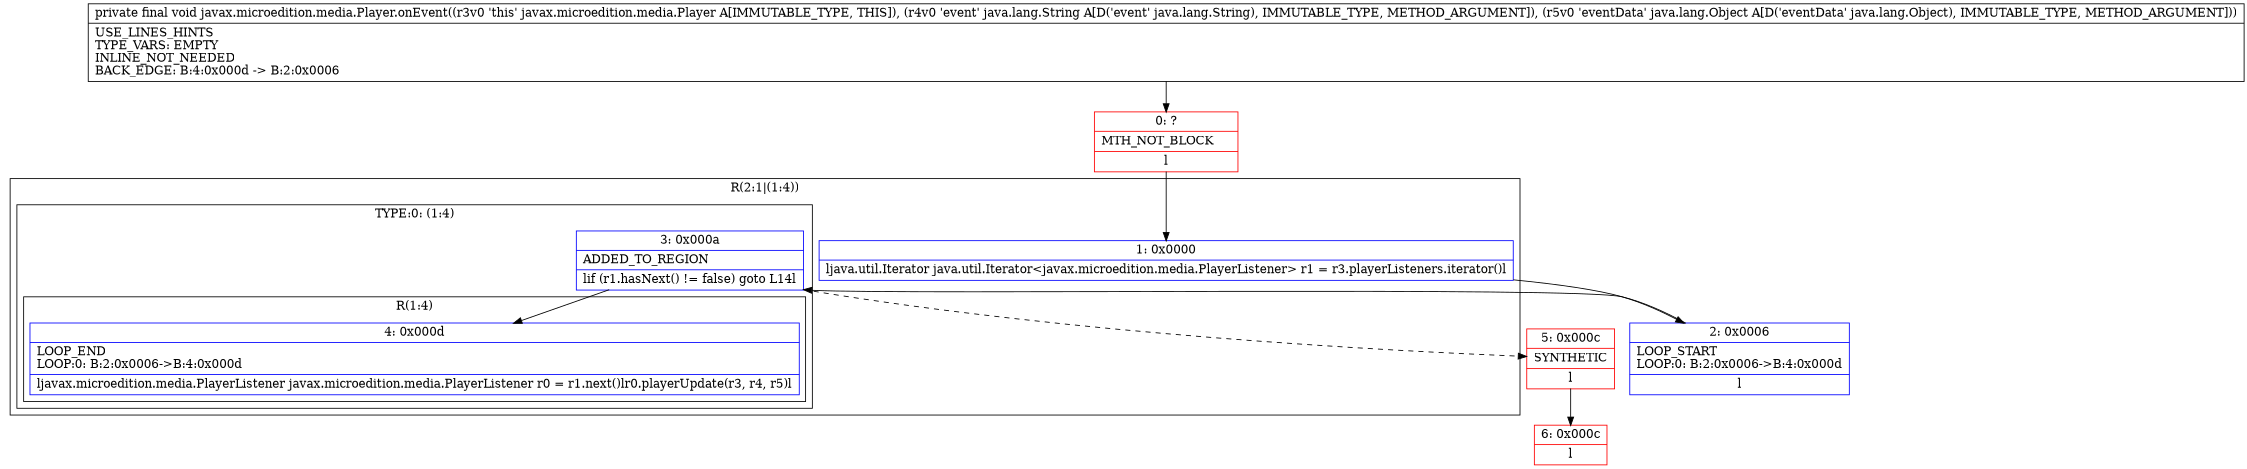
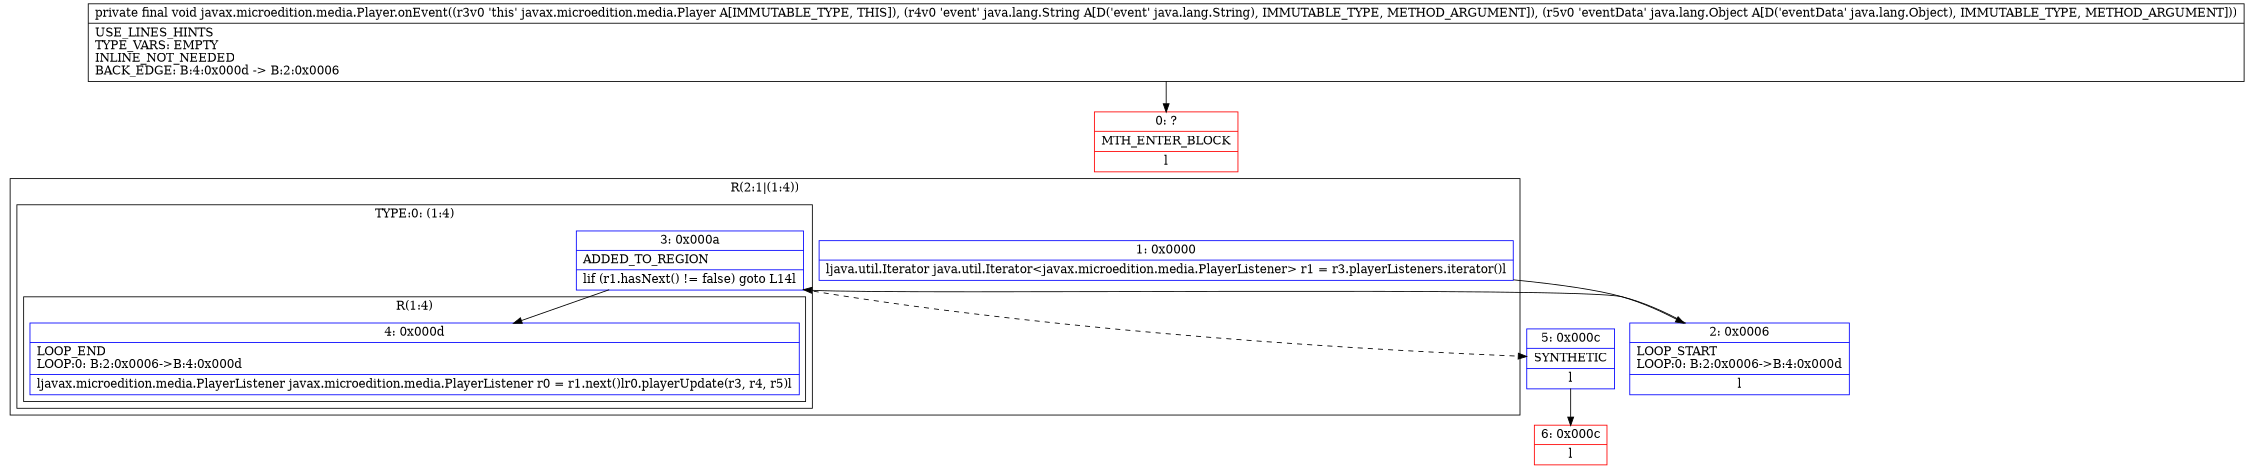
node "0: ?": text "MTH_NOT_BLOCK" -> "MTH_ENTER_BLOCK"
edge "0: ?" -> "1: 0x0000": removed
node "5: 0x000c": color red -> blue
